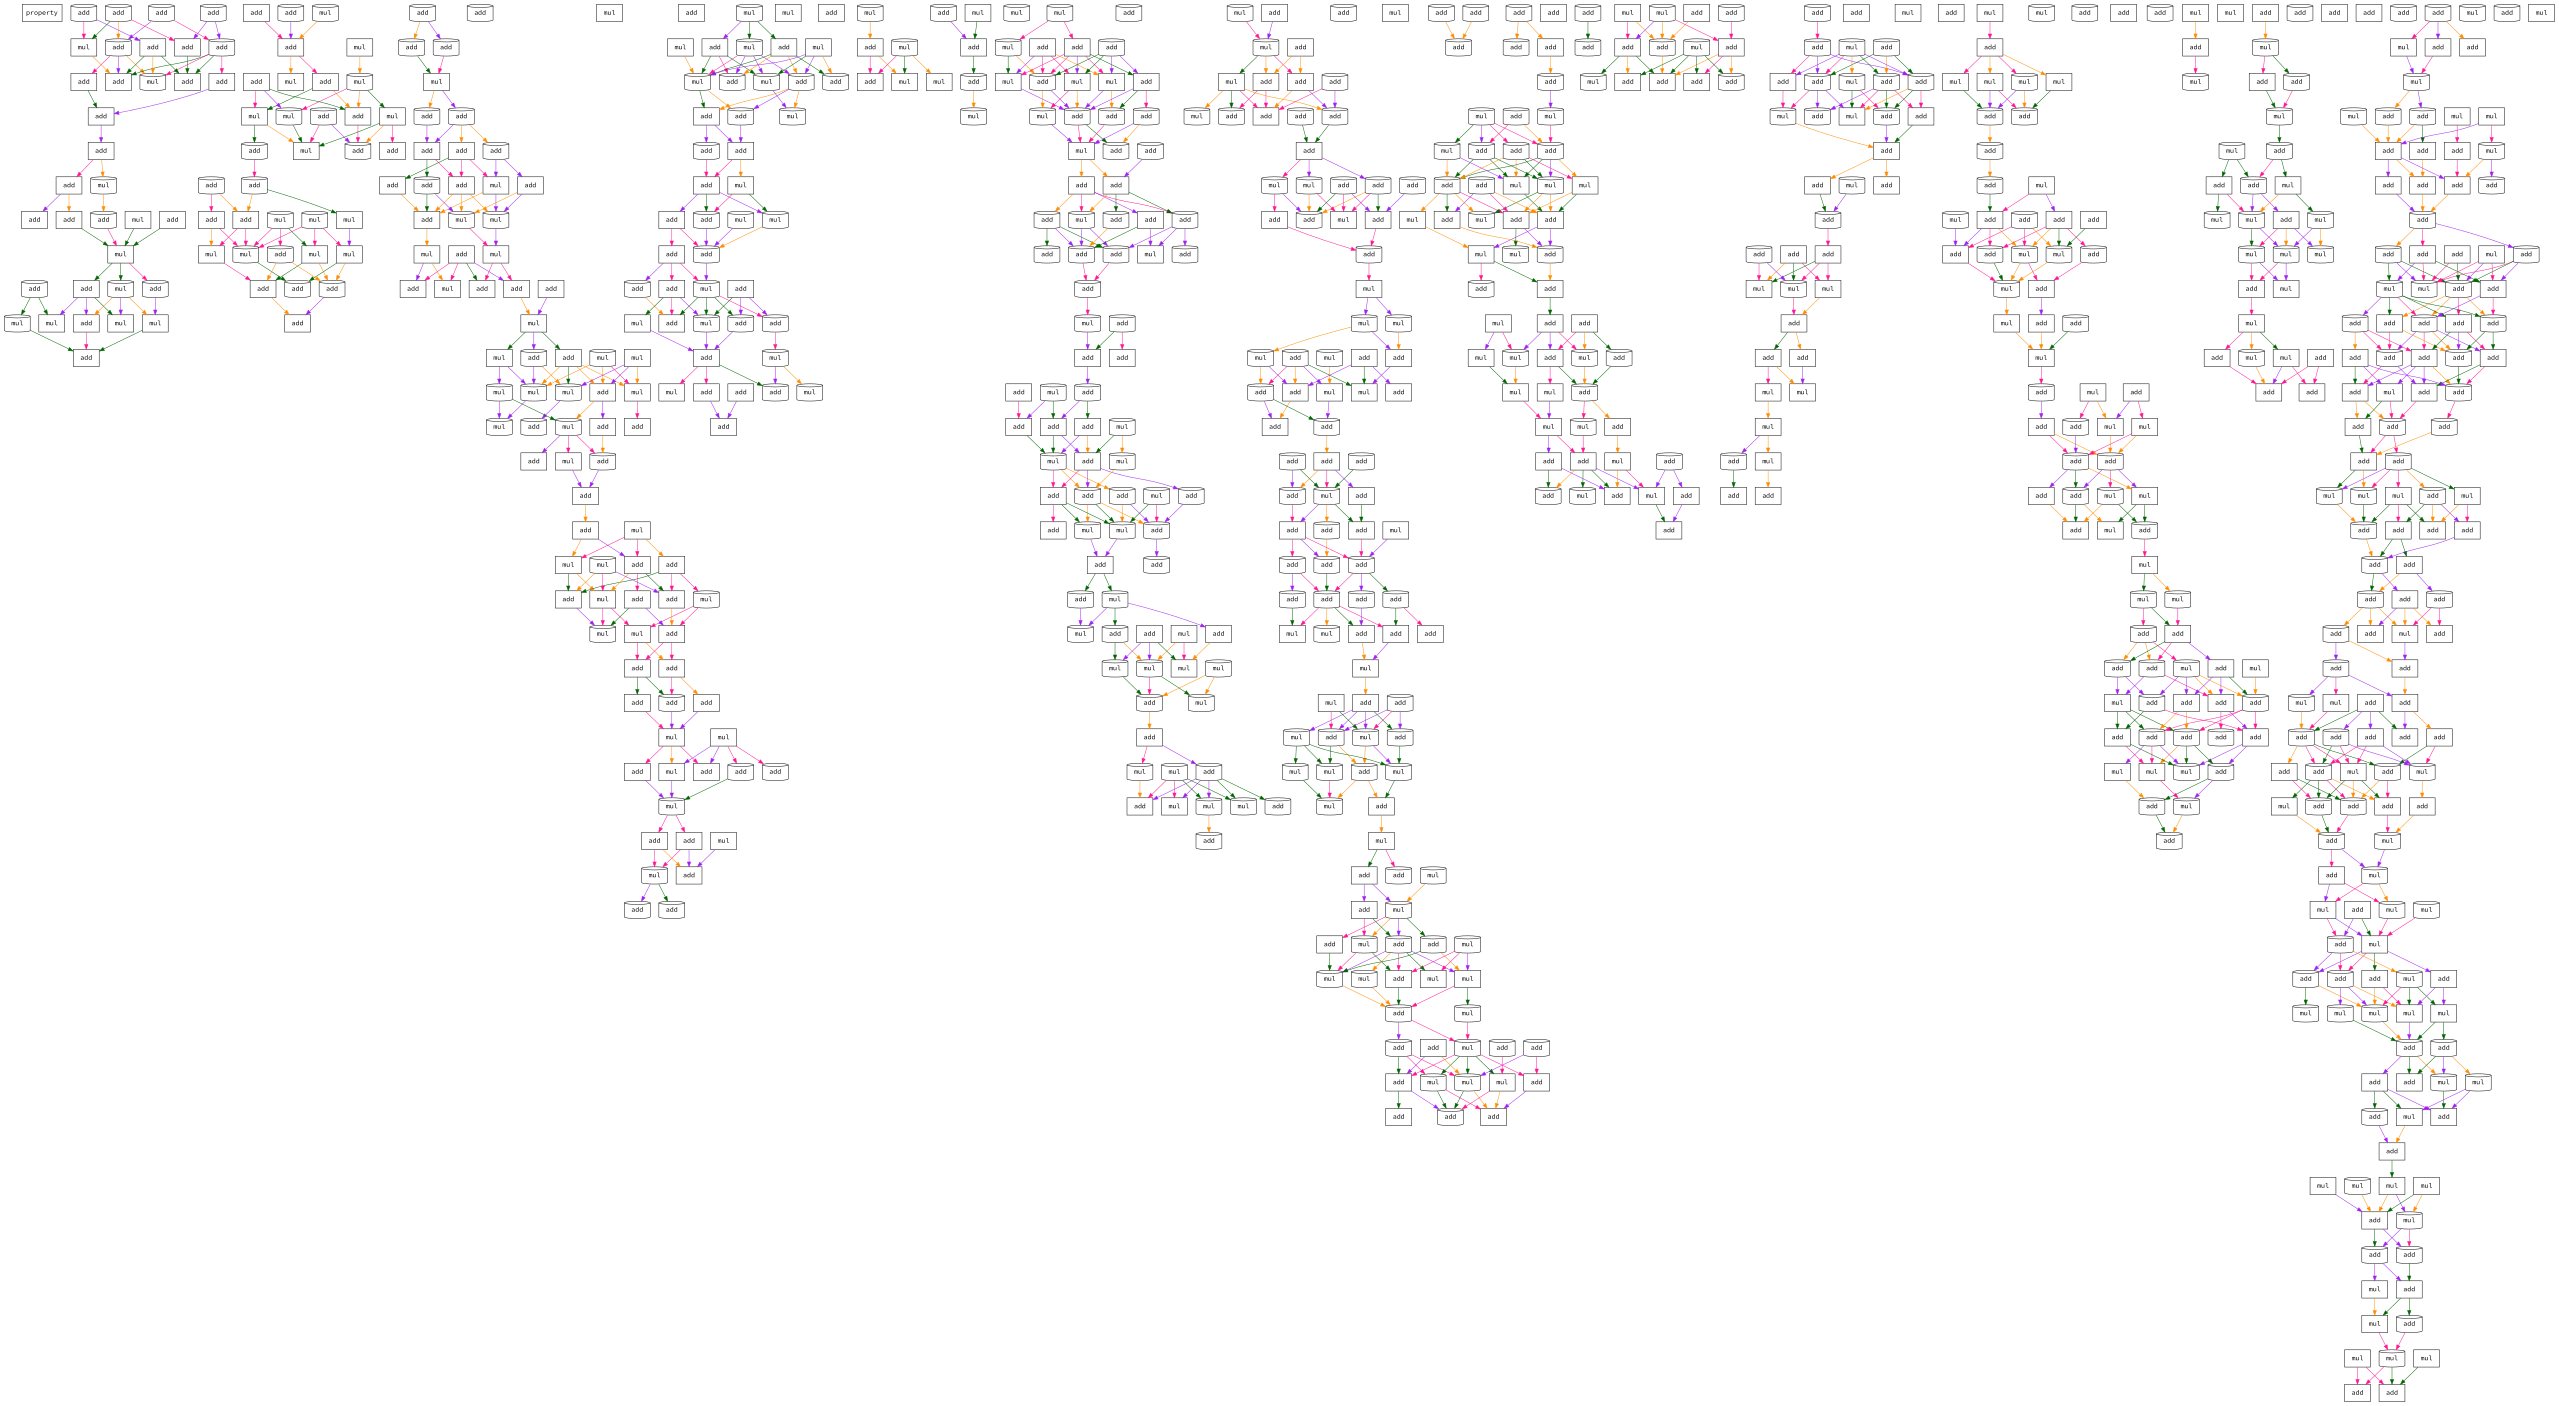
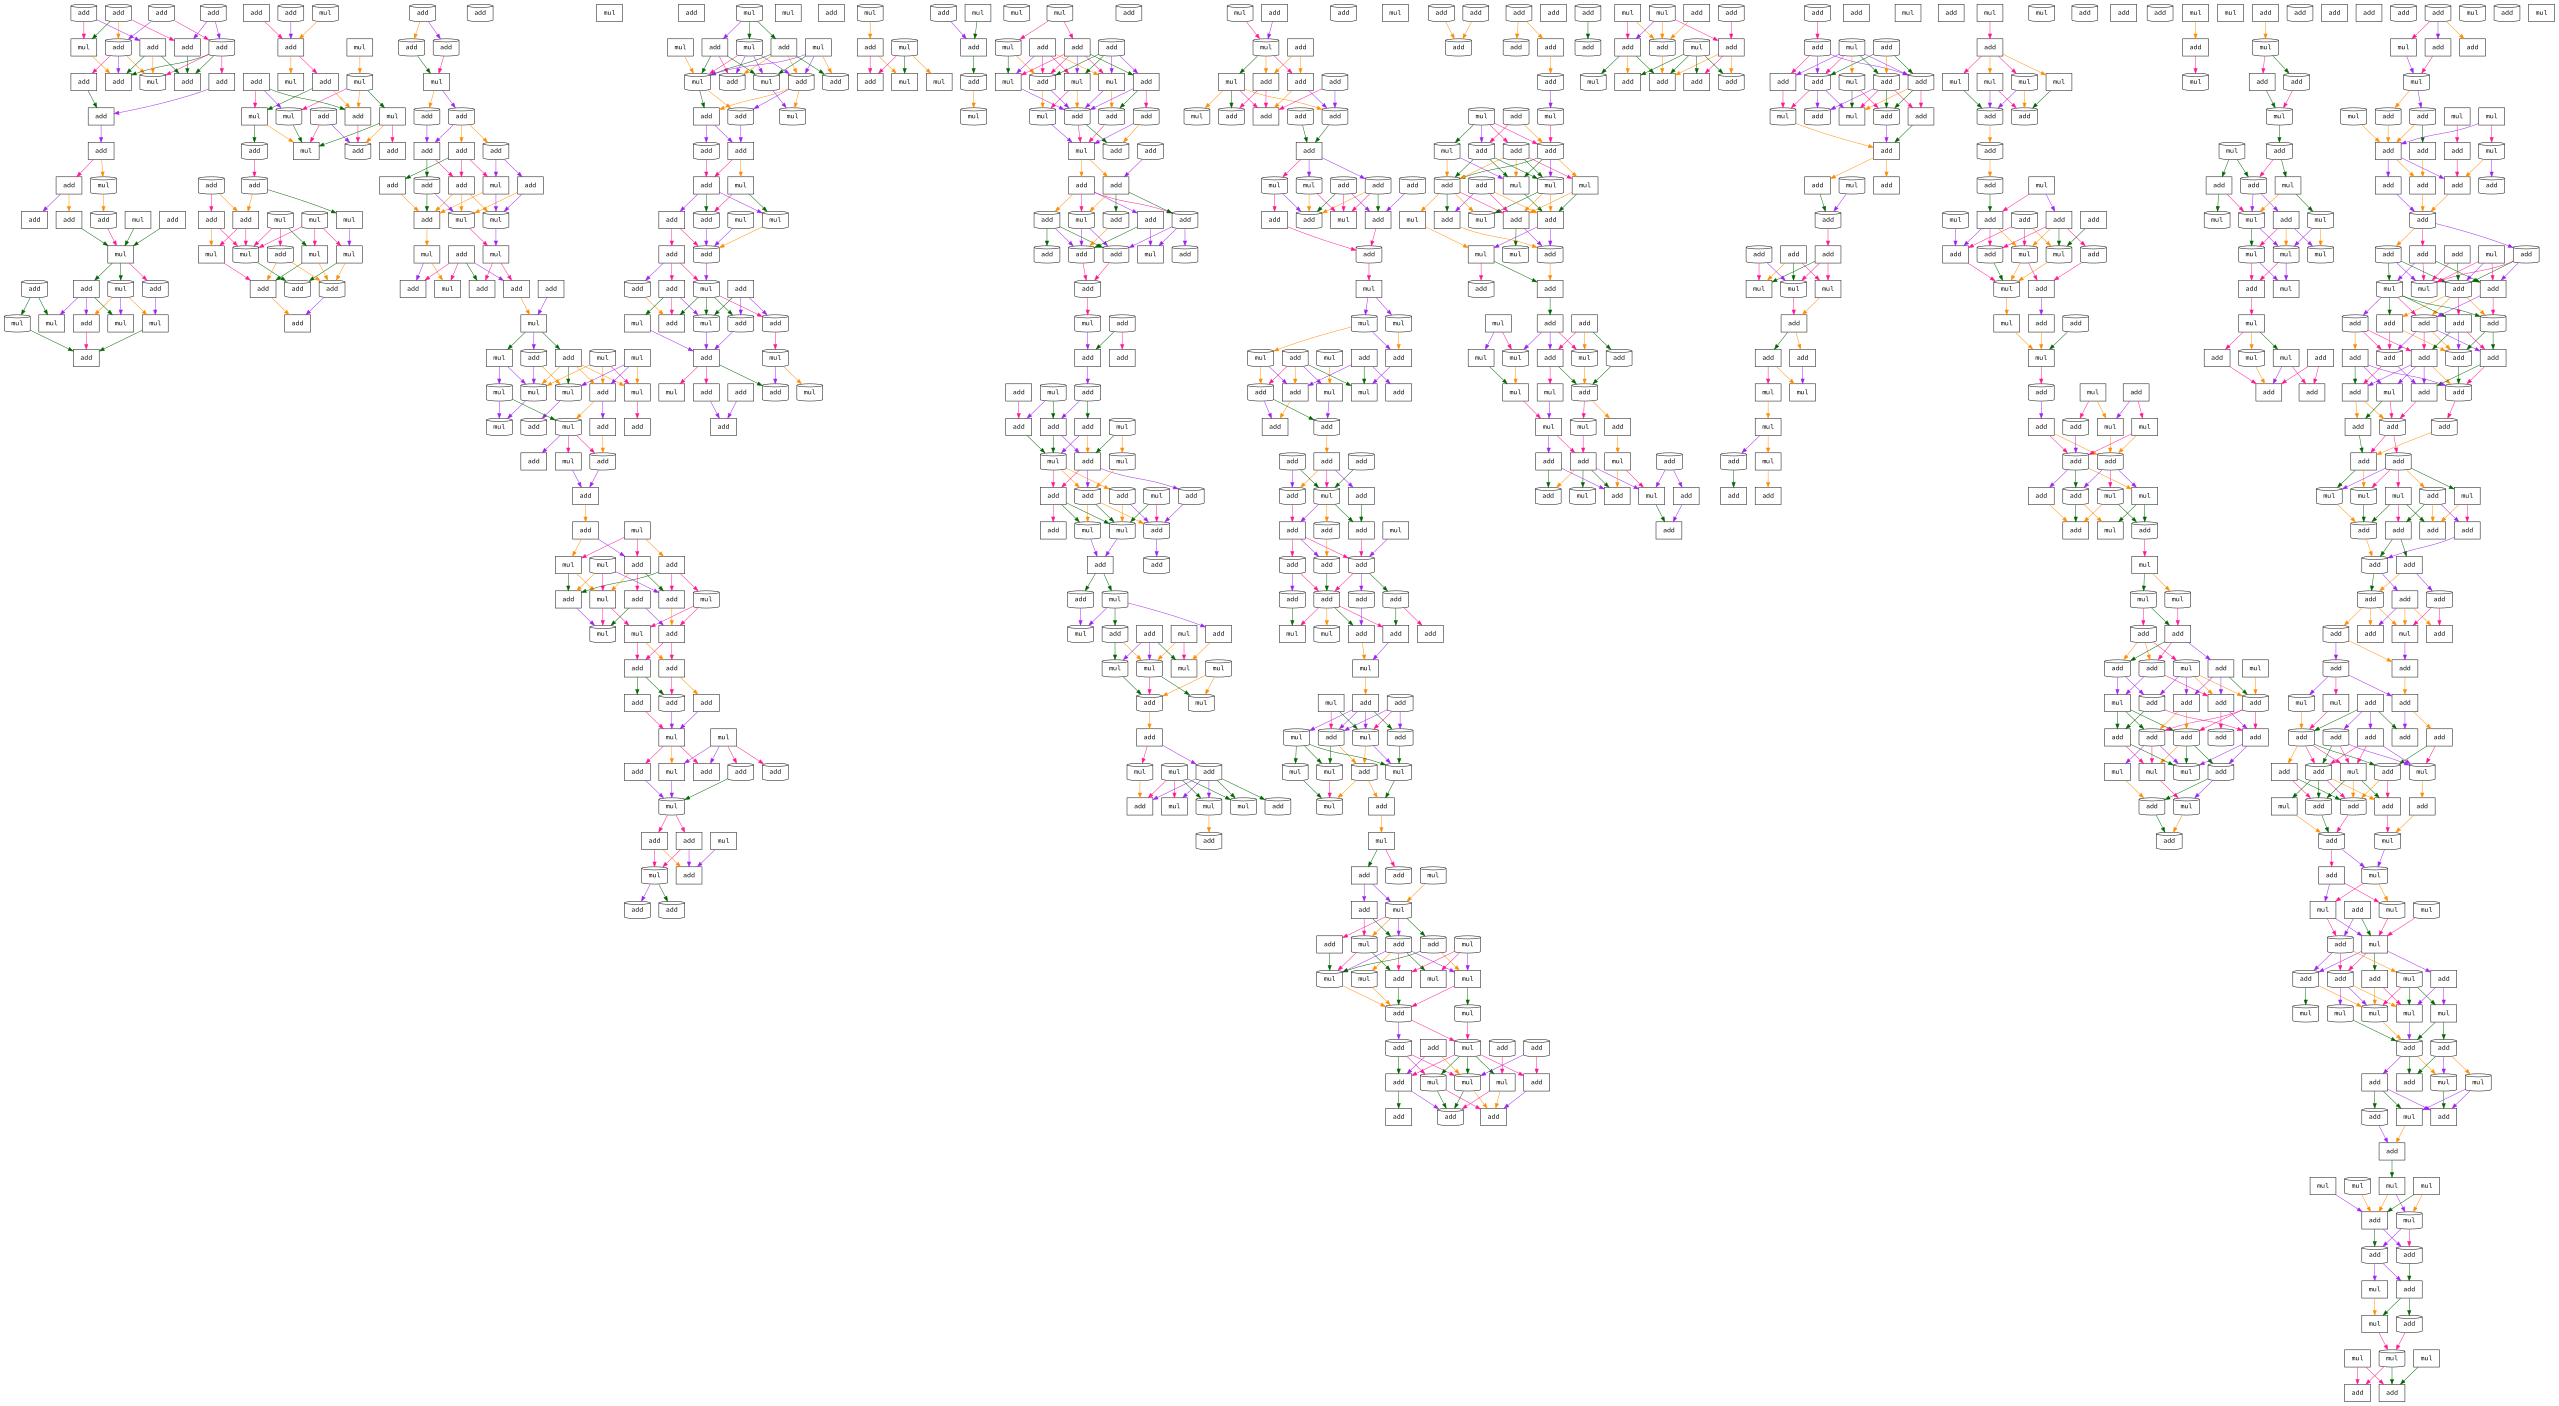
node "property": removed
